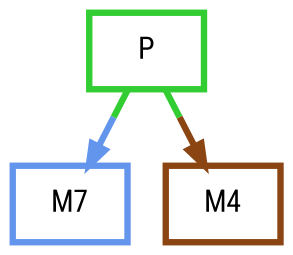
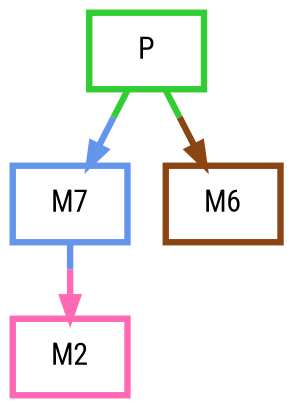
node "M4": label "M4" -> "M6"
node "M2": added
